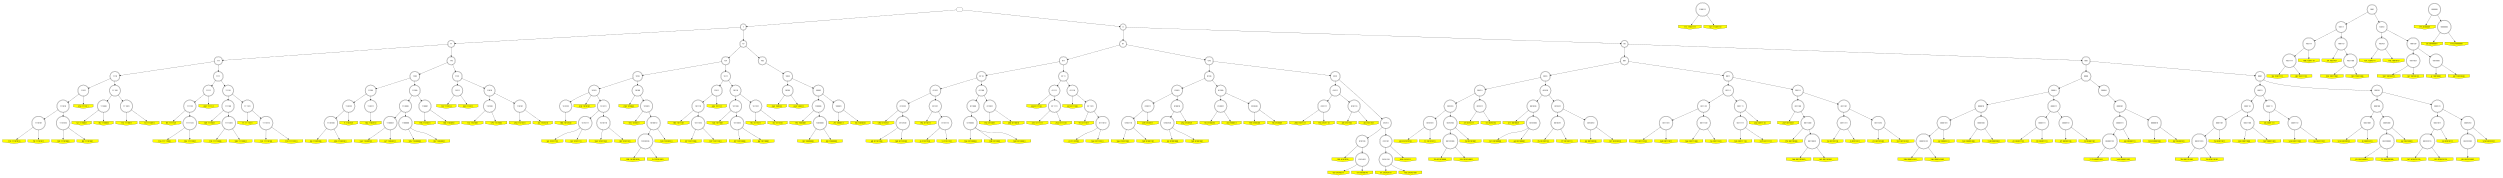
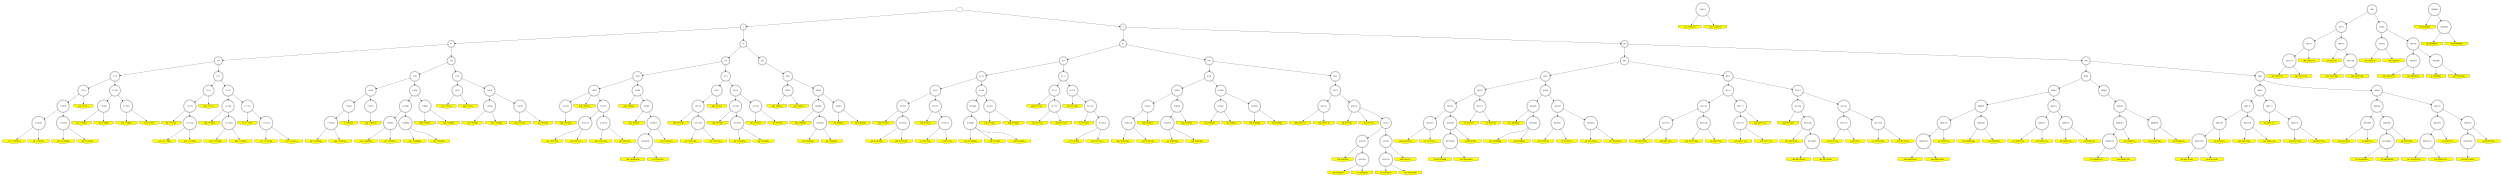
edge "0101" -> "01010": now "010110" -> "01010"
